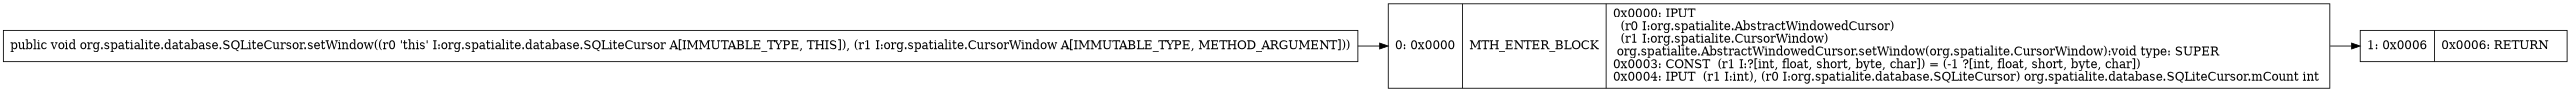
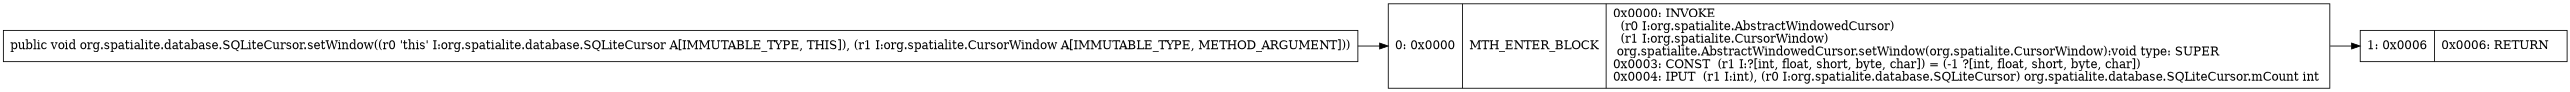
node "0: 0x0000": text "0x0000: IPUT" -> "0x0000: INVOKE"
